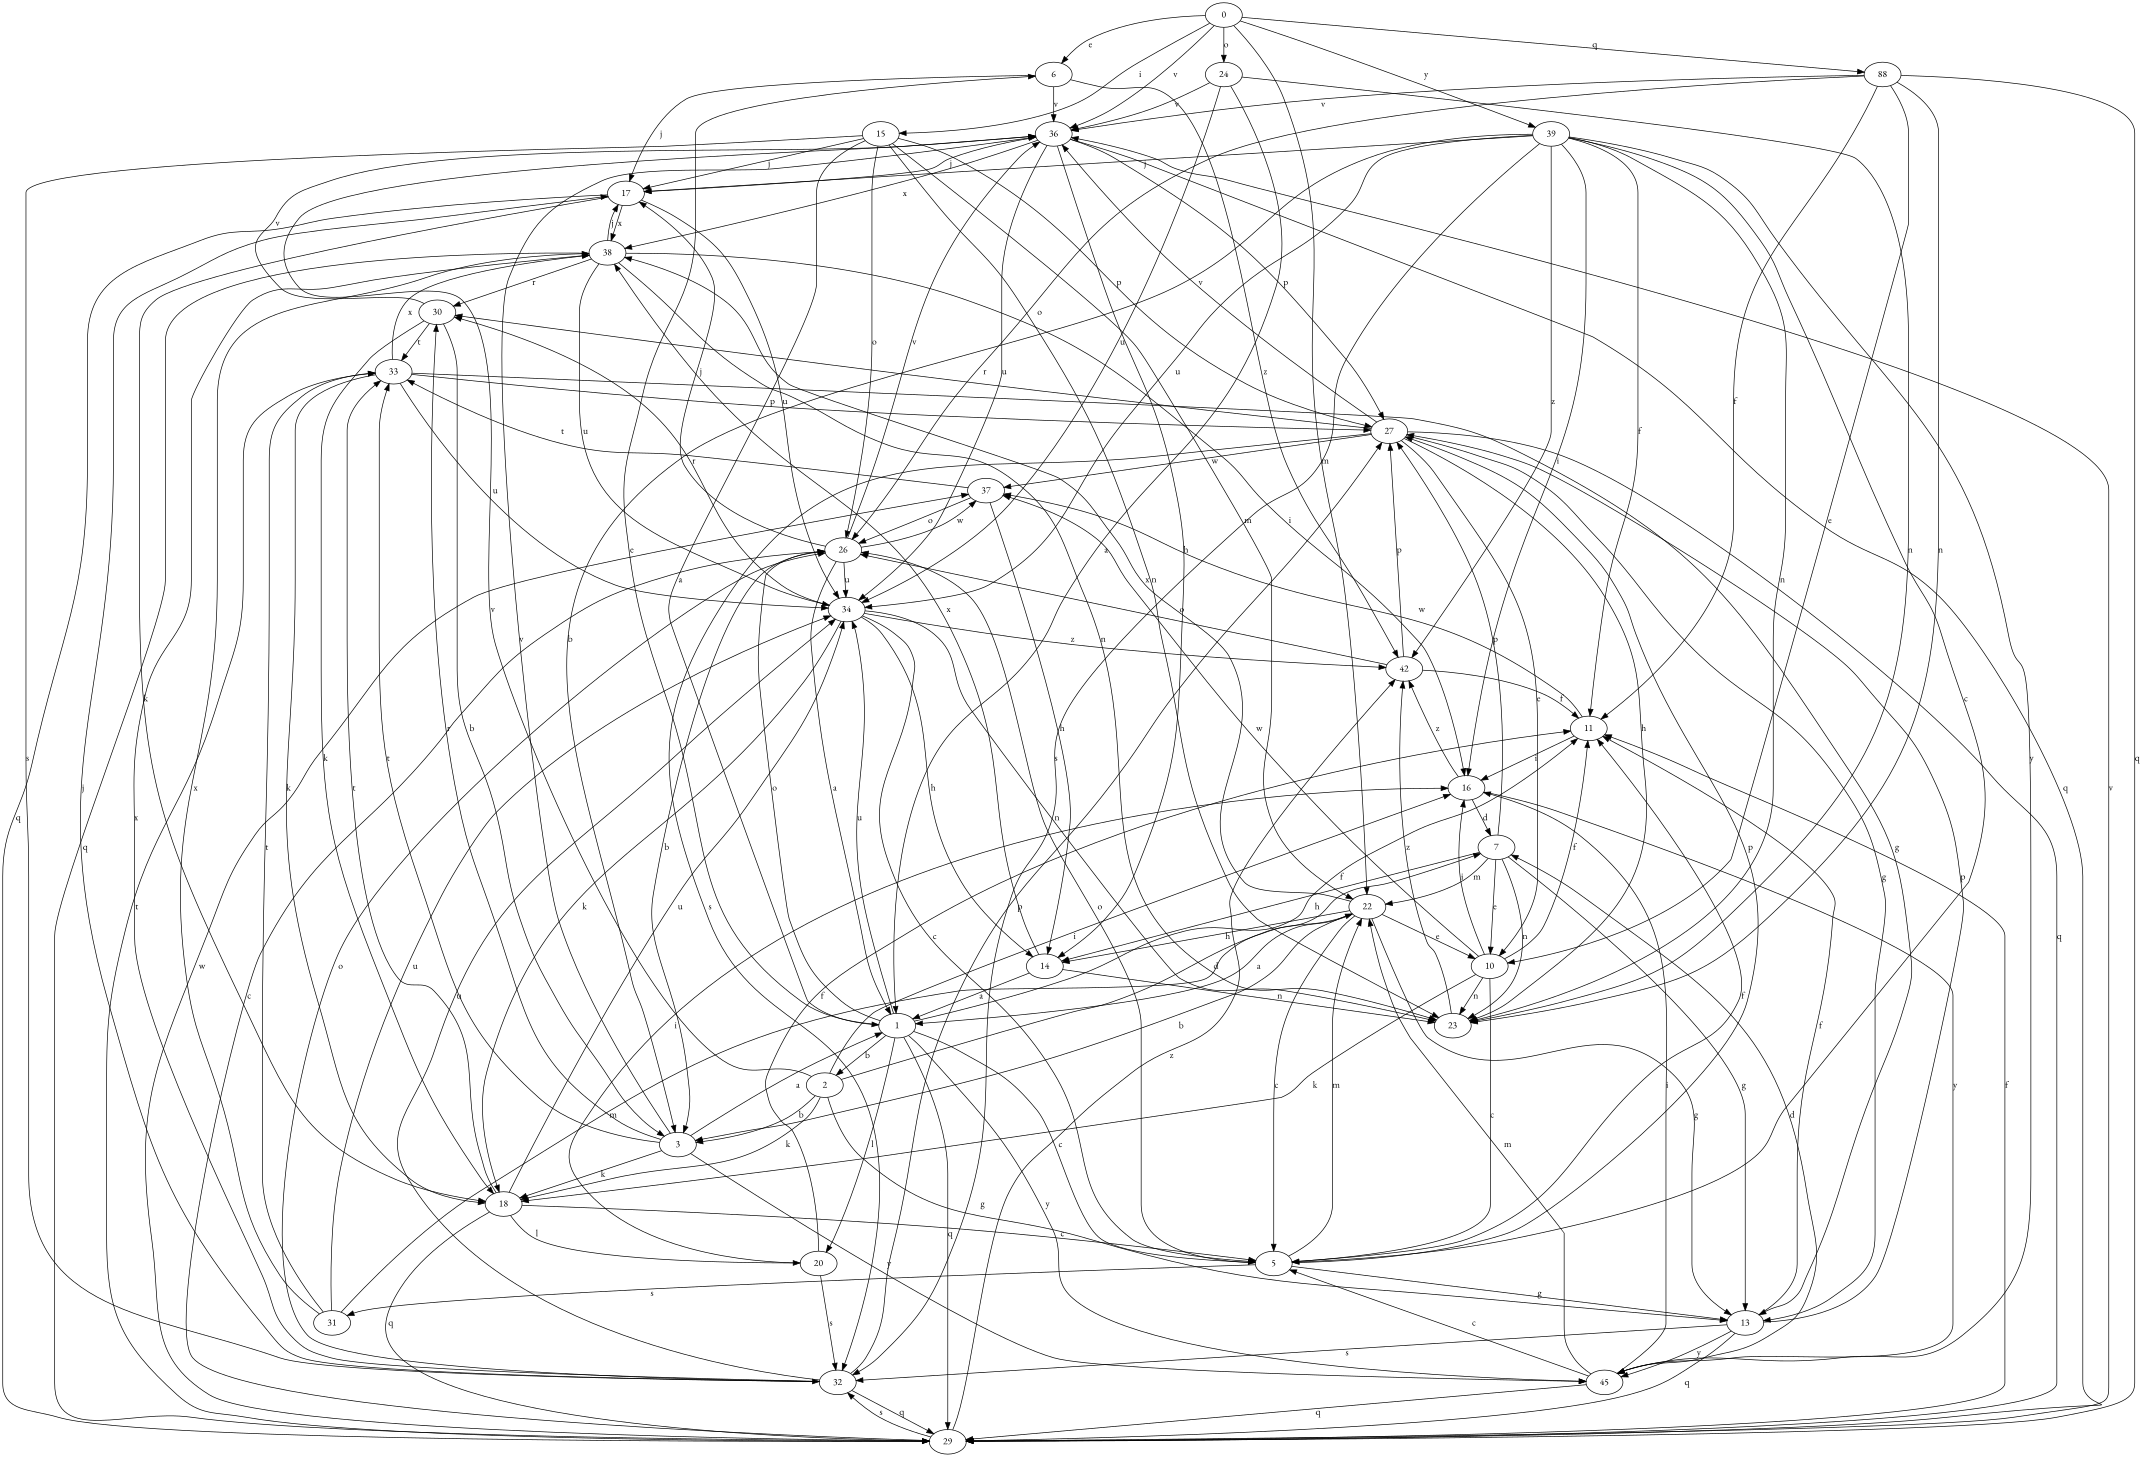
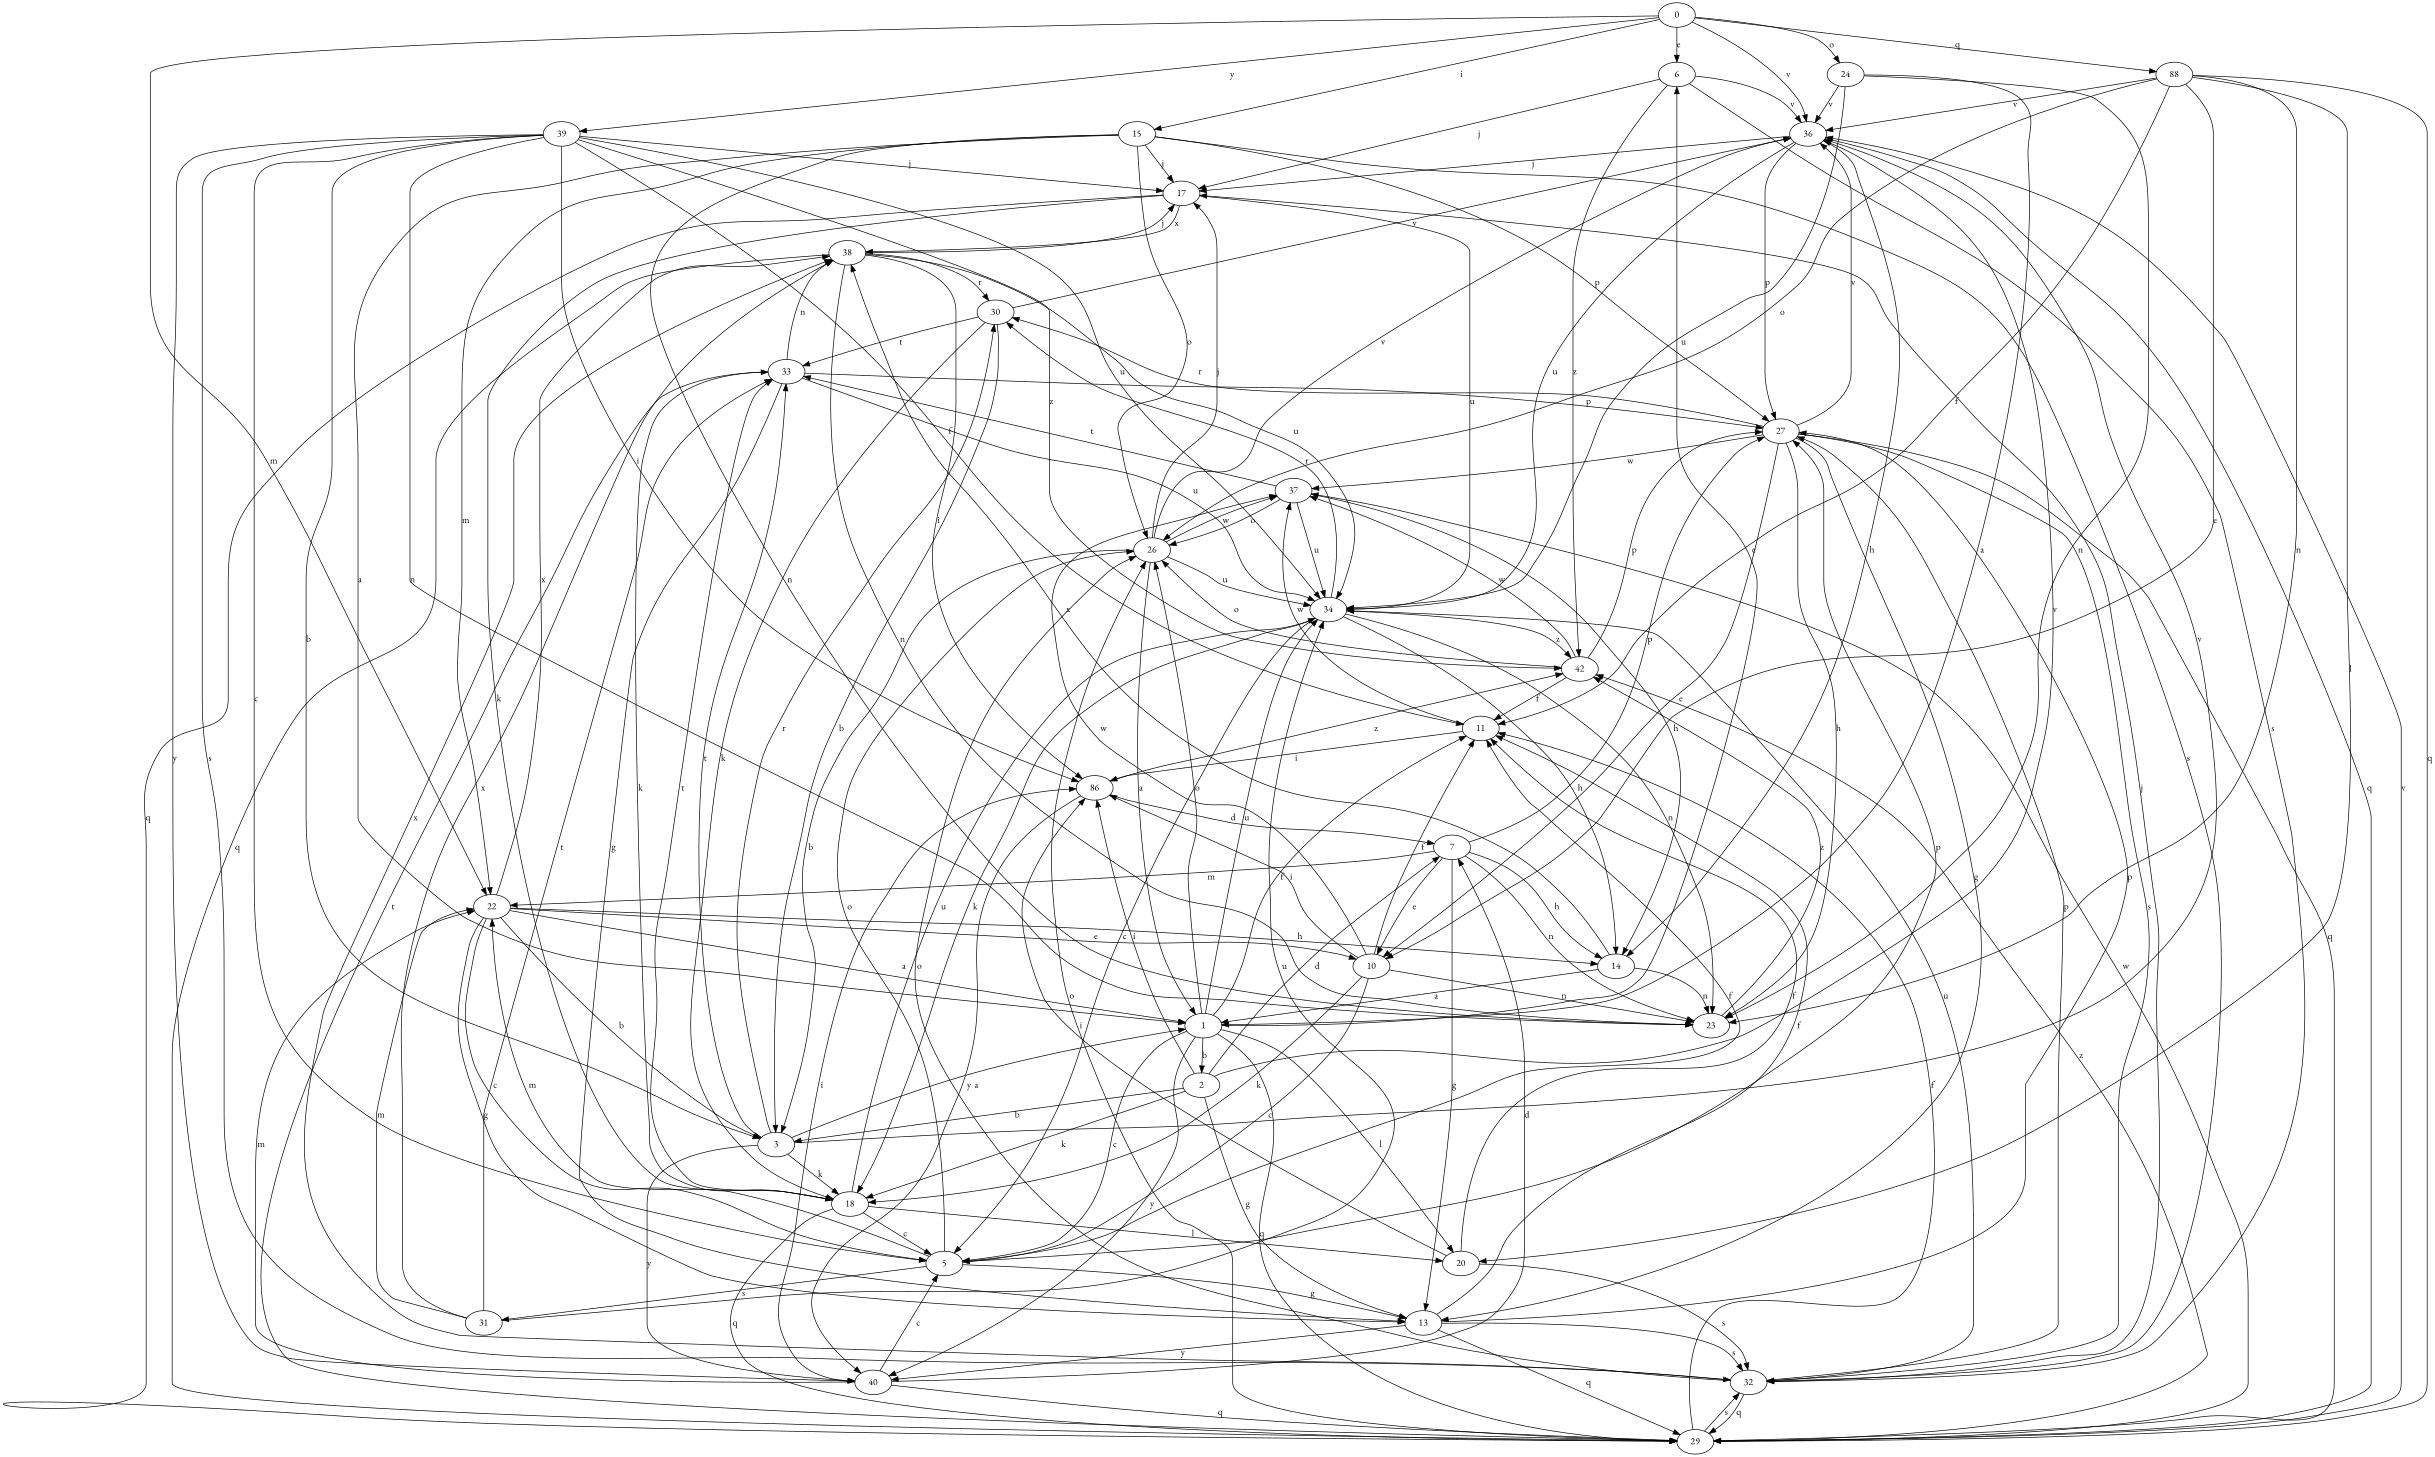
edge "36" -> "38": removed, label "x"
edge "33" -> "38": label "x" -> "n"
edge "37" -> "34": added, label "u"
edge "42" -> "37": added, label "w"
node "16": label "16" -> "86"
edge "6" -> "32": added, label "s"
edge "88" -> "20": added, label "l"
edge "29" -> "26": label "c" -> "o"
node "45": label "45" -> "40"
